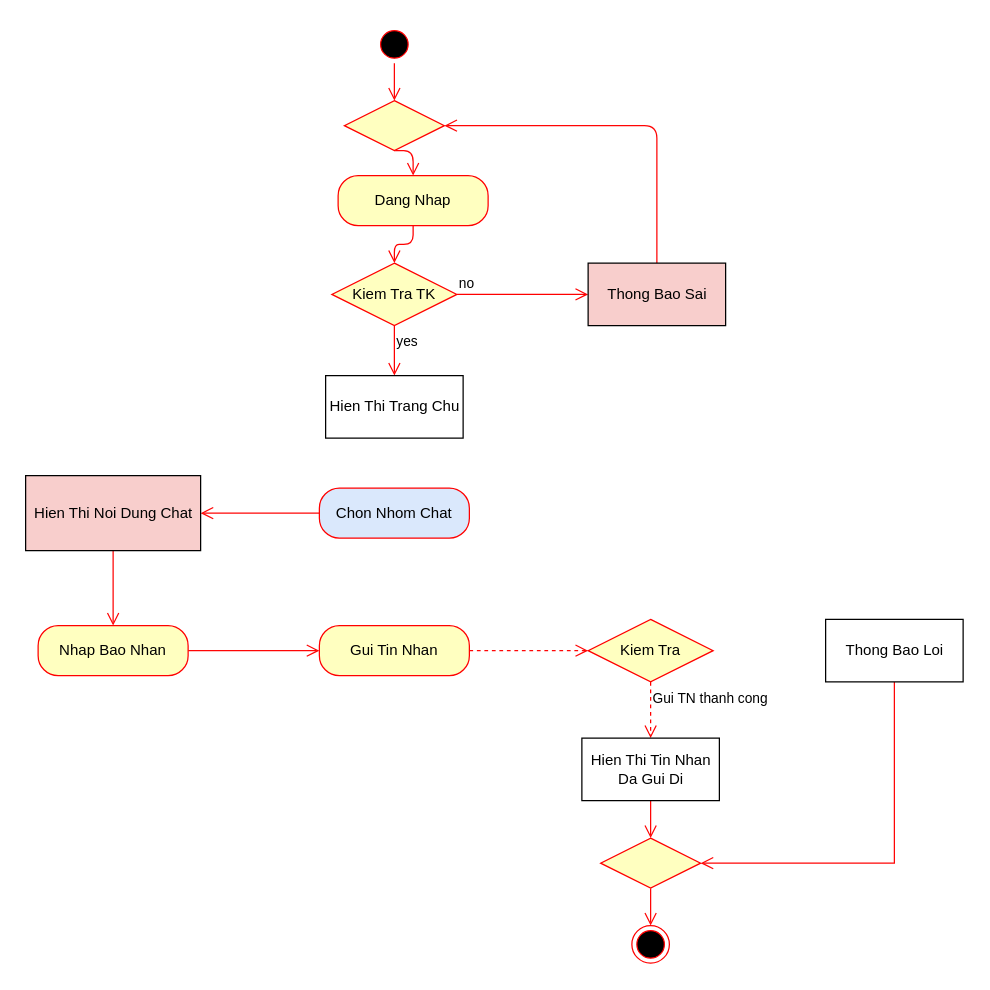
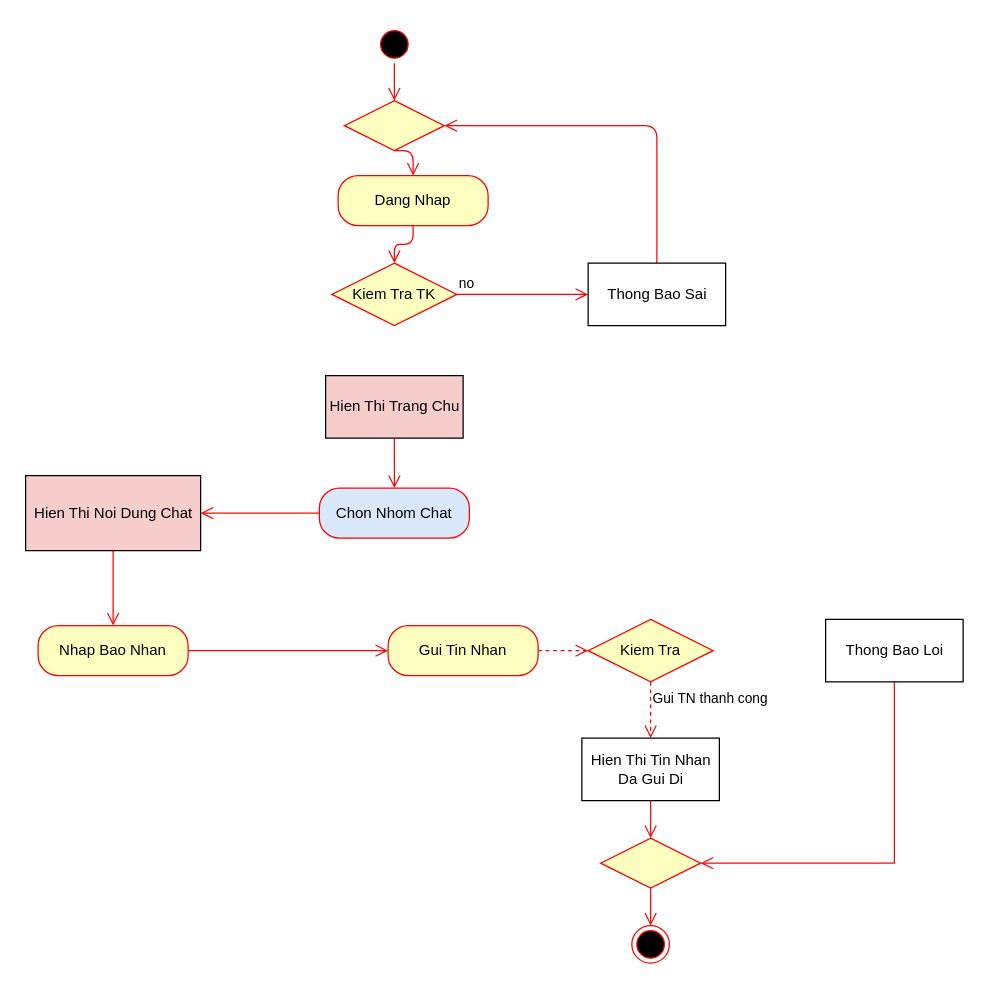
node "Thong Bao Sai": fillcolor #f8cecc -> #ffffff
edge "Kiem Tra TK" -> "Hien Thi Trang Chu": removed, label "yes"
node "Hien Thi Trang Chu": fillcolor #ffffff -> #f8cecc
edge "Hien Thi Trang Chu" -> "Chon Nhom Chat": added
node "Gui Tin Nhan": moved (394, 651) -> (463, 651)
